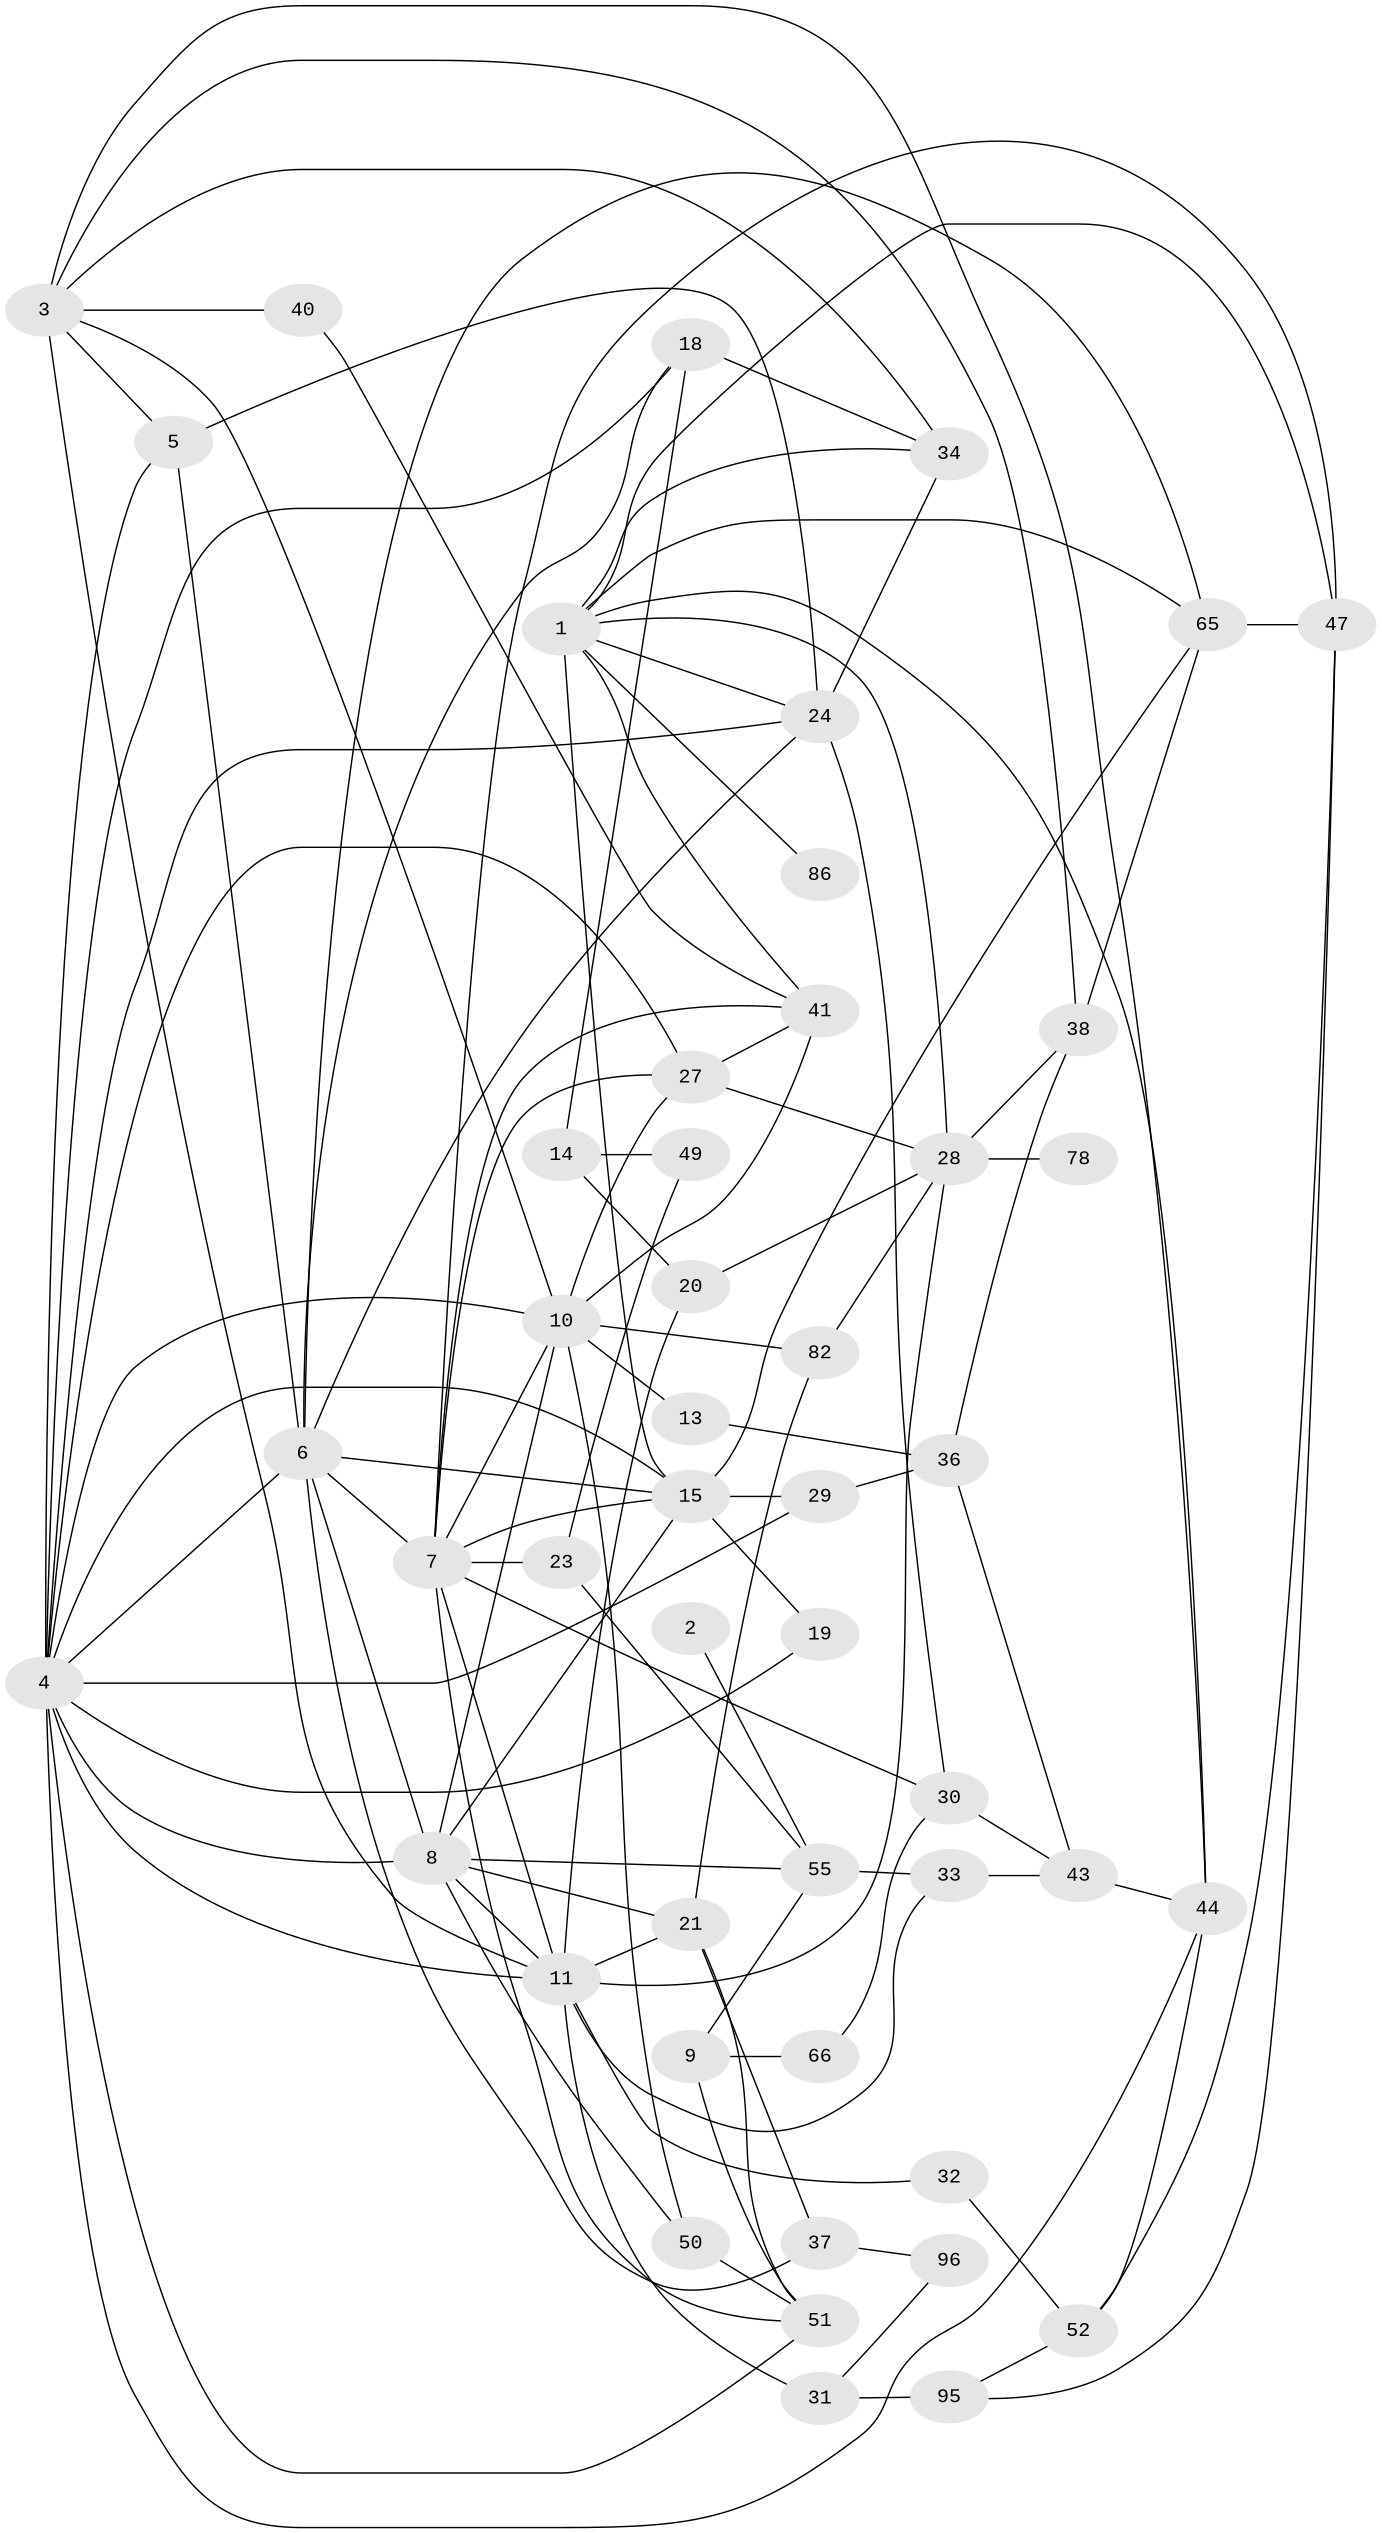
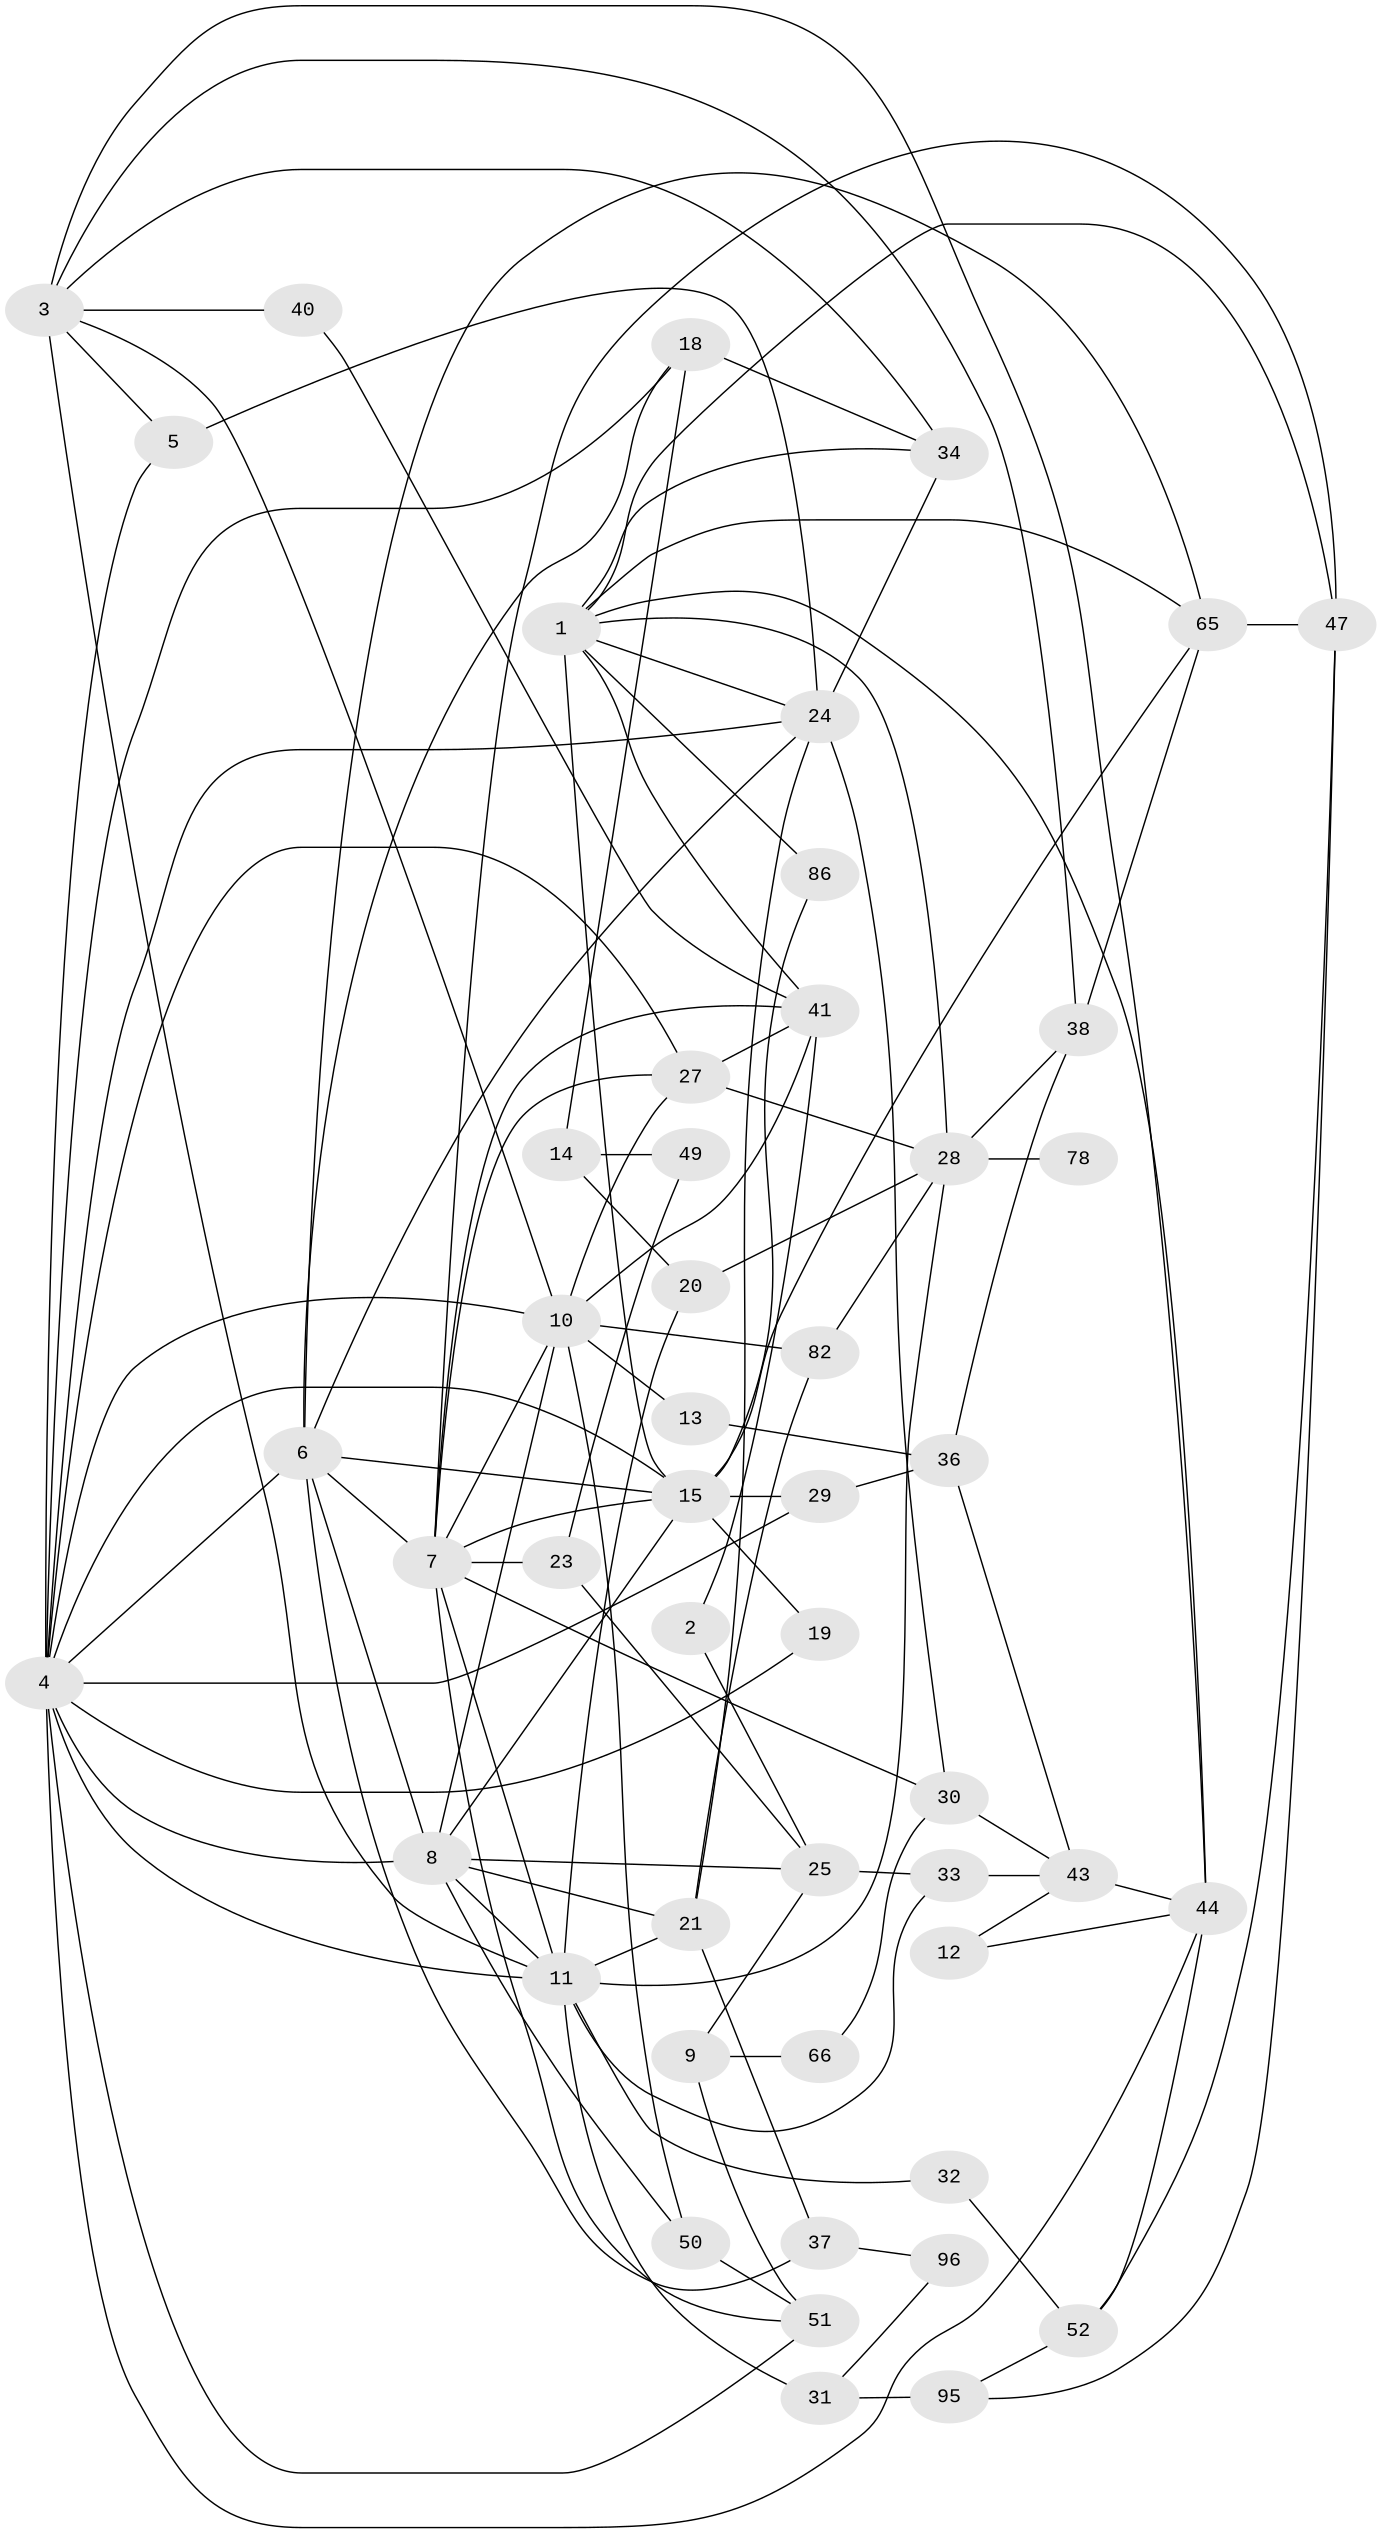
edge "5" -- "6": removed
edge "86" -- "15": added
edge "41" -- "2": added
node "55": label "55" -> "25"
node "12": added
edge "21" -- "51": now "21" -- "24"
